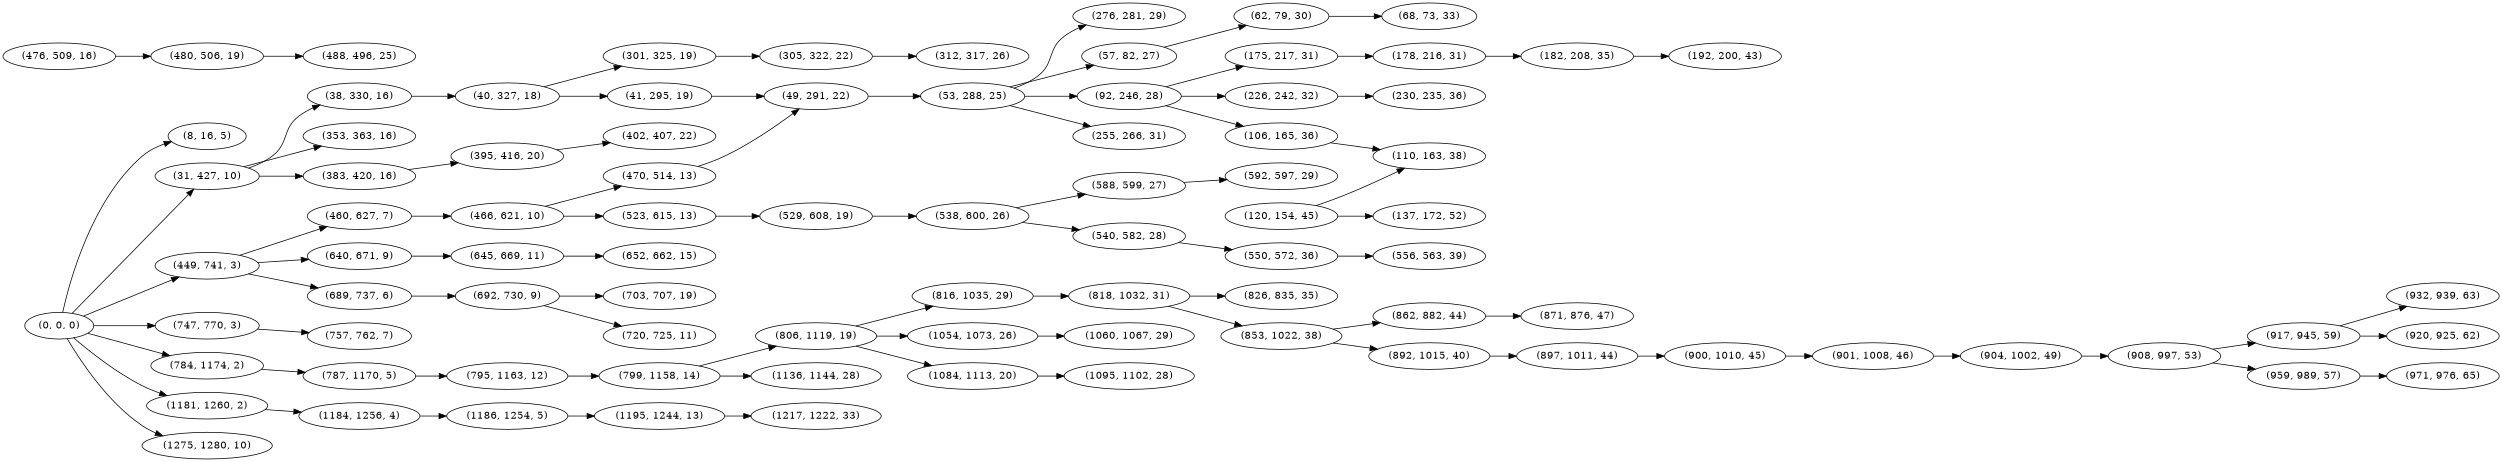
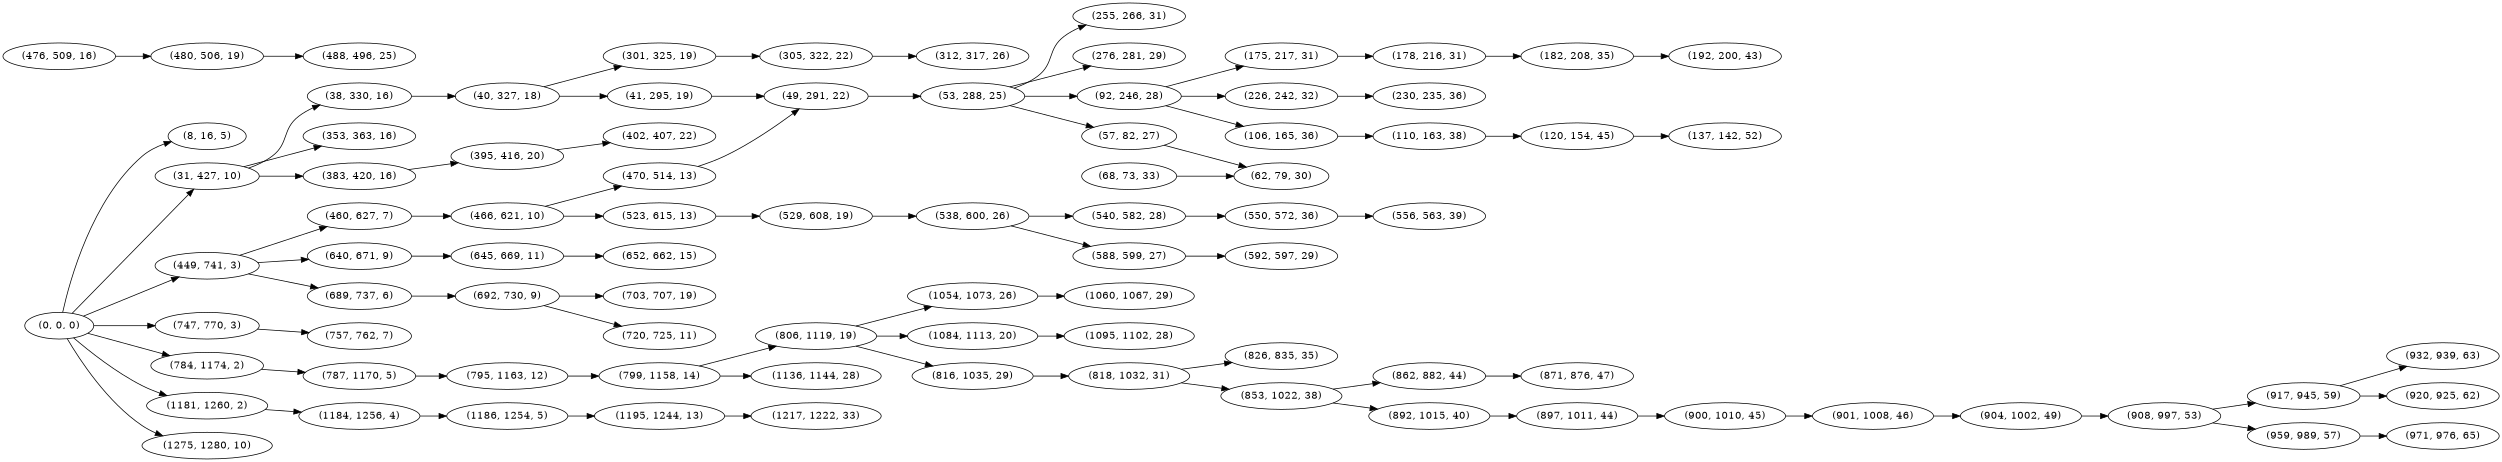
edge "(62, 79, 30)" -> "(68, 73, 33)": reversed
edge "(120, 154, 45)" -> "(110, 163, 38)": reversed
node "(137, 172, 52)": label "(137, 172, 52)" -> "(137, 142, 52)"
